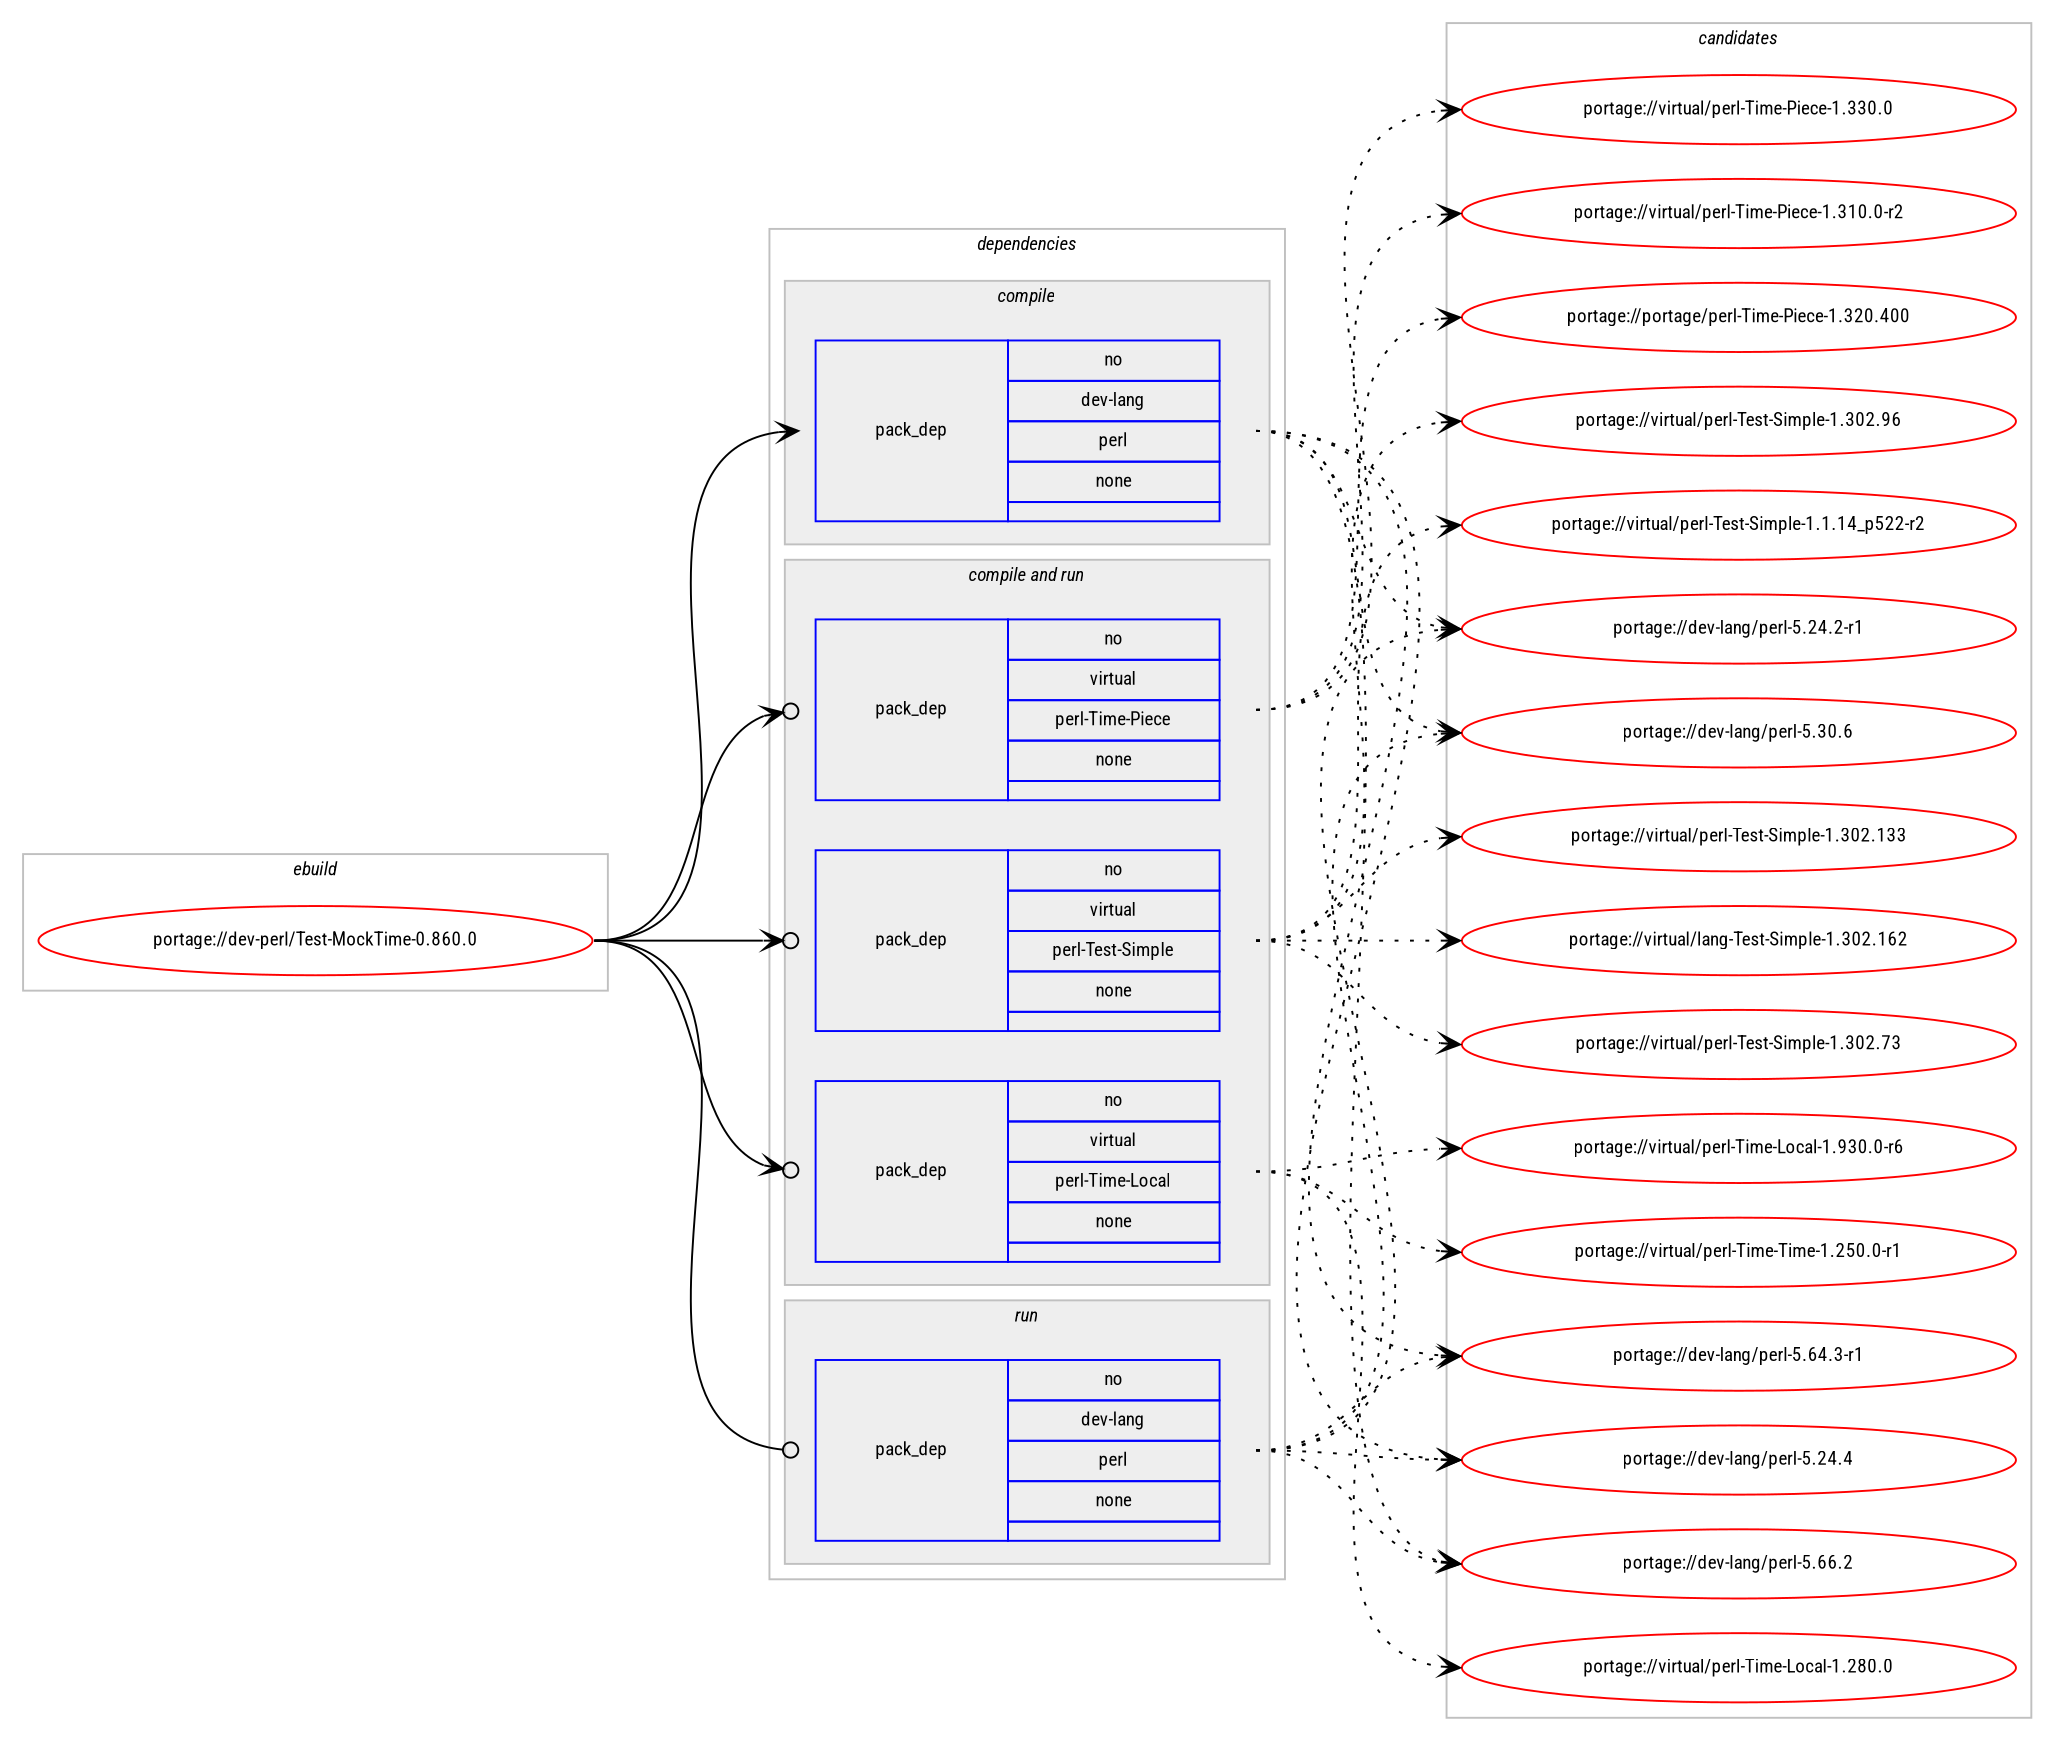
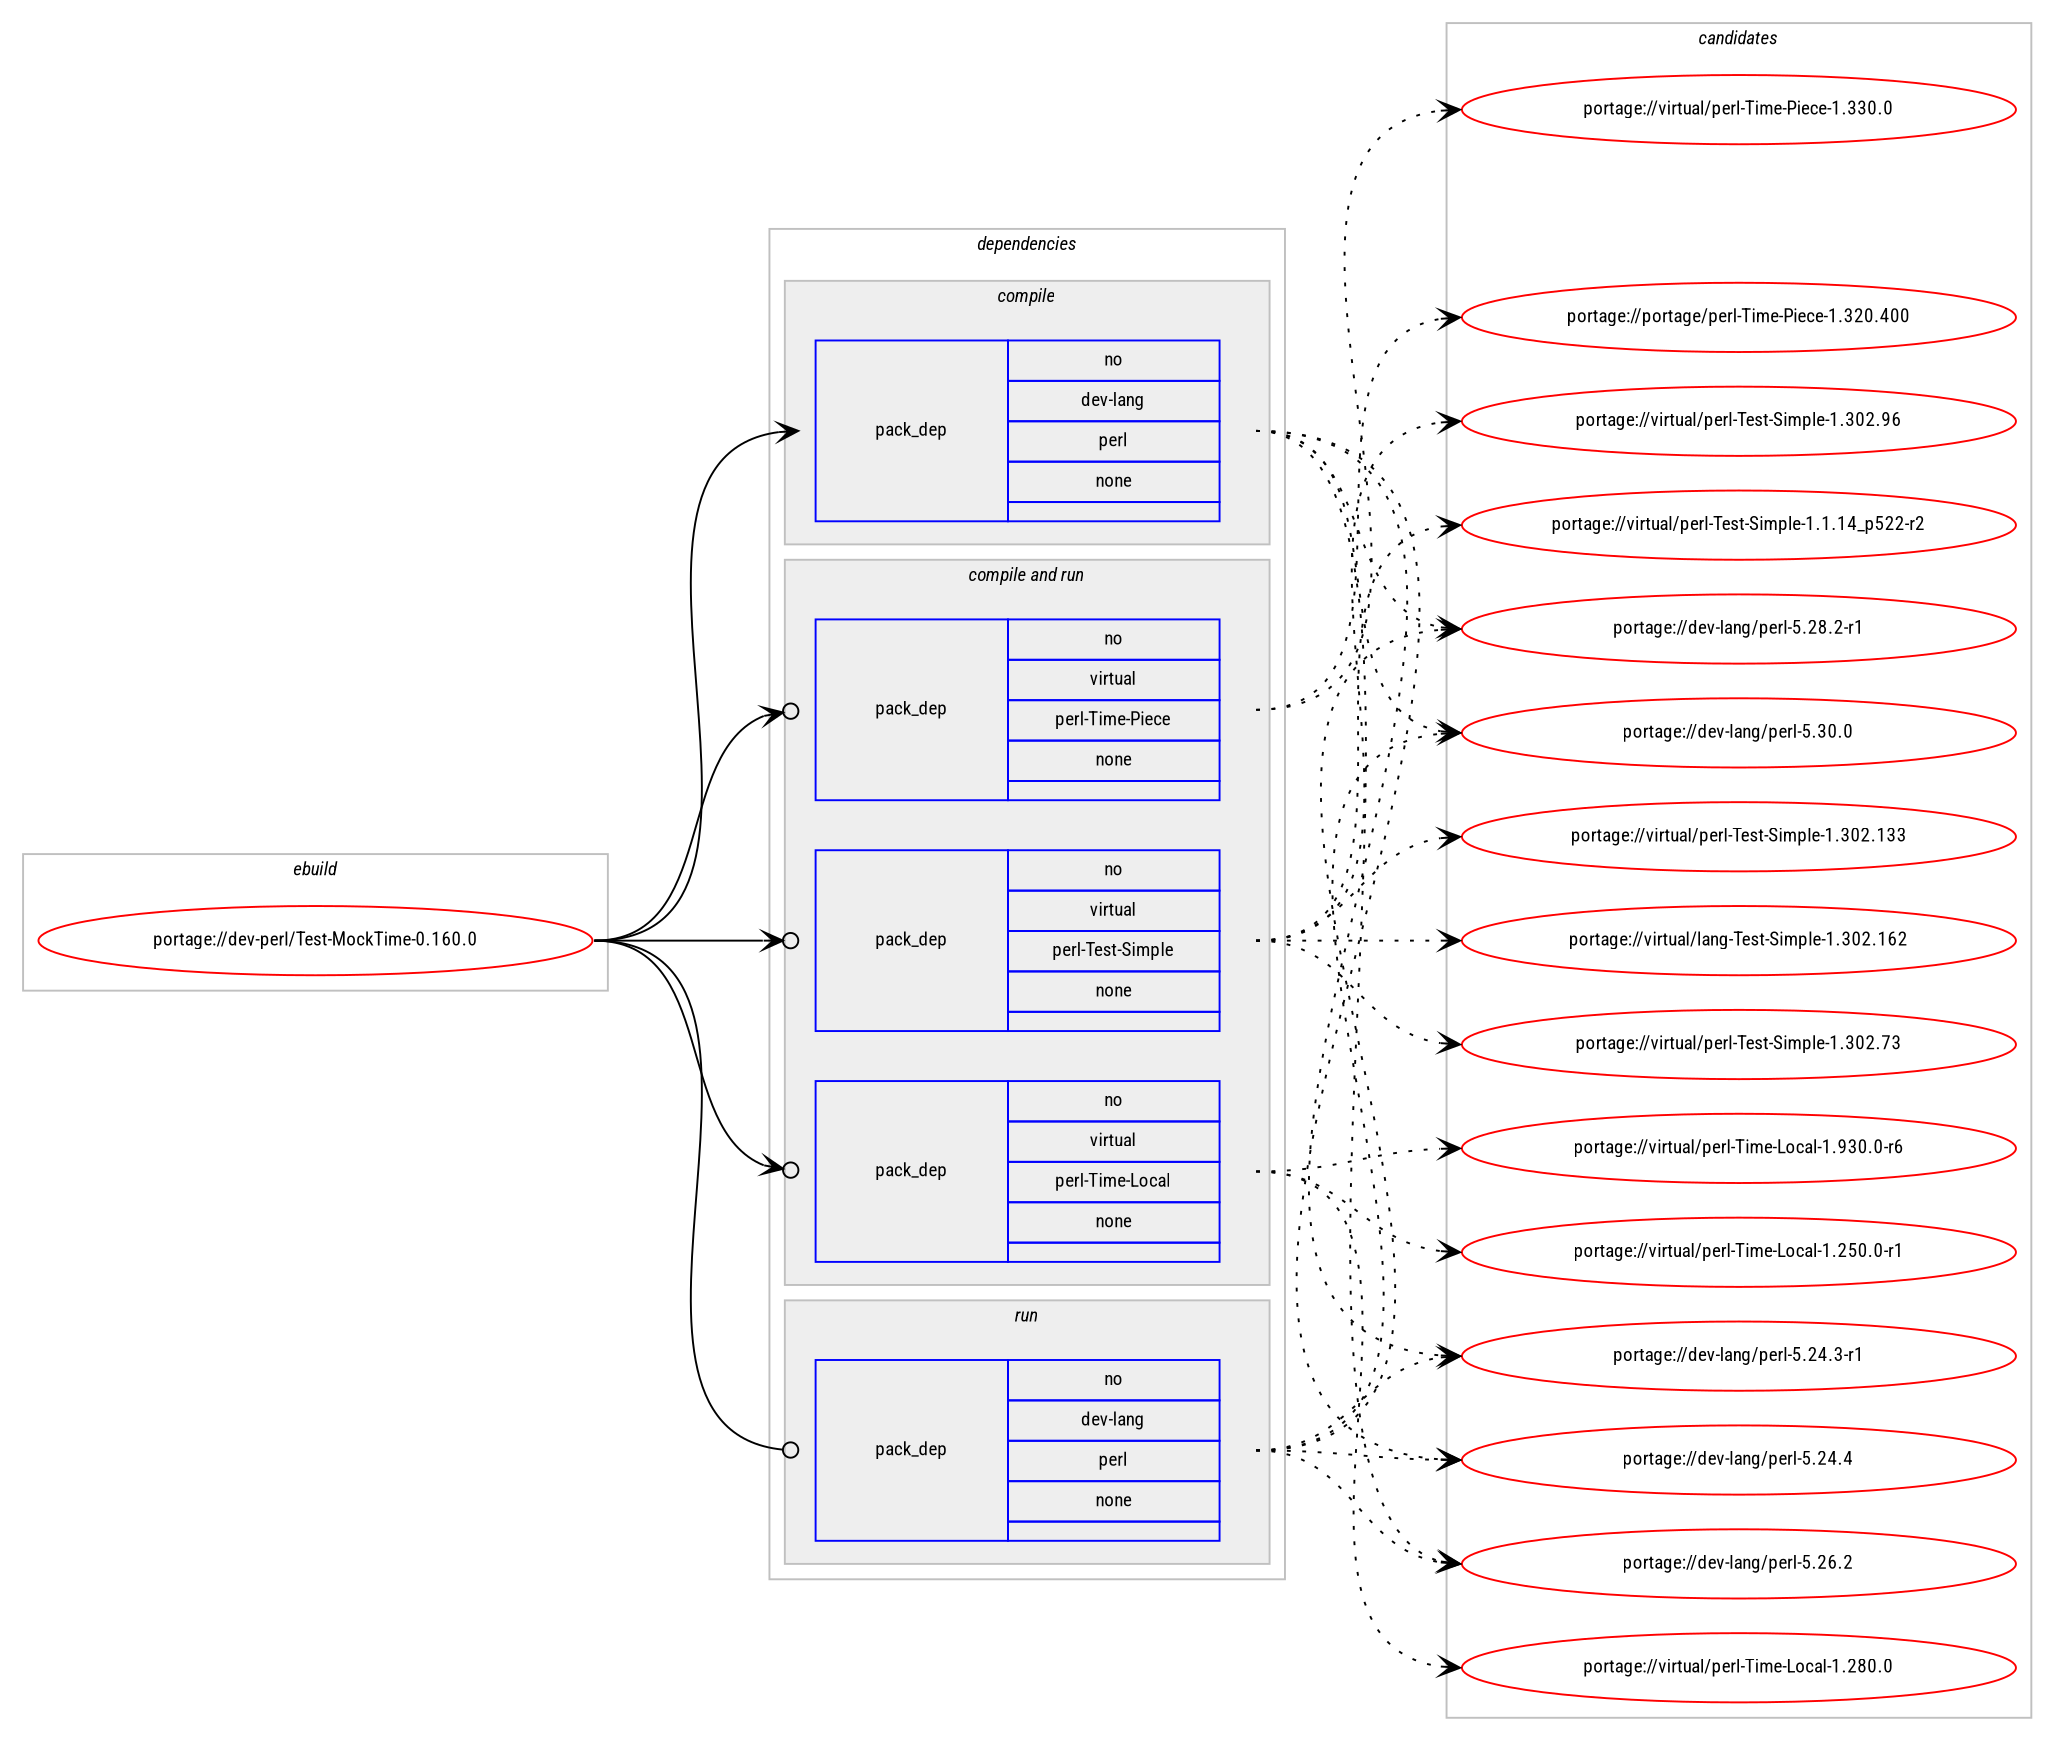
node "portage://virtual/perl-Time-Piece-1.310.0-r2": removed
node "portage://dev-lang/perl-5.24.2-r1": label "portage://dev-lang/perl-5.24.2-r1" -> "portage://dev-lang/perl-5.28.2-r1"
node "portage://dev-lang/perl-5.30.6": label "portage://dev-lang/perl-5.30.6" -> "portage://dev-lang/perl-5.30.0"
node "portage://dev-perl/Test-MockTime-0.860.0": label "portage://dev-perl/Test-MockTime-0.860.0" -> "portage://dev-perl/Test-MockTime-0.160.0"
node "portage://virtual/perl-Time-Time-1.250.0-r1": label "portage://virtual/perl-Time-Time-1.250.0-r1" -> "portage://virtual/perl-Time-Local-1.250.0-r1"
node "portage://dev-lang/perl-5.64.3-r1": label "portage://dev-lang/perl-5.64.3-r1" -> "portage://dev-lang/perl-5.24.3-r1"
node "portage://dev-lang/perl-5.66.2": label "portage://dev-lang/perl-5.66.2" -> "portage://dev-lang/perl-5.26.2"
